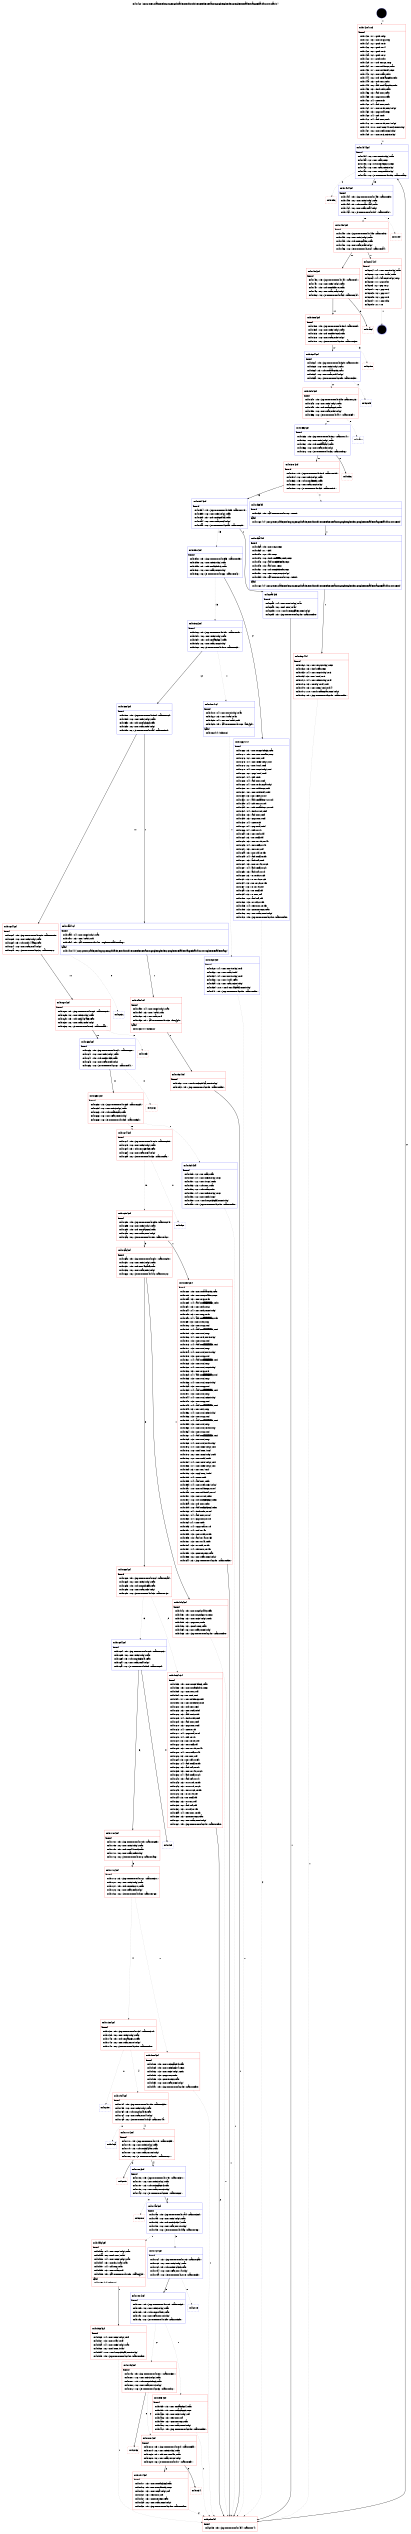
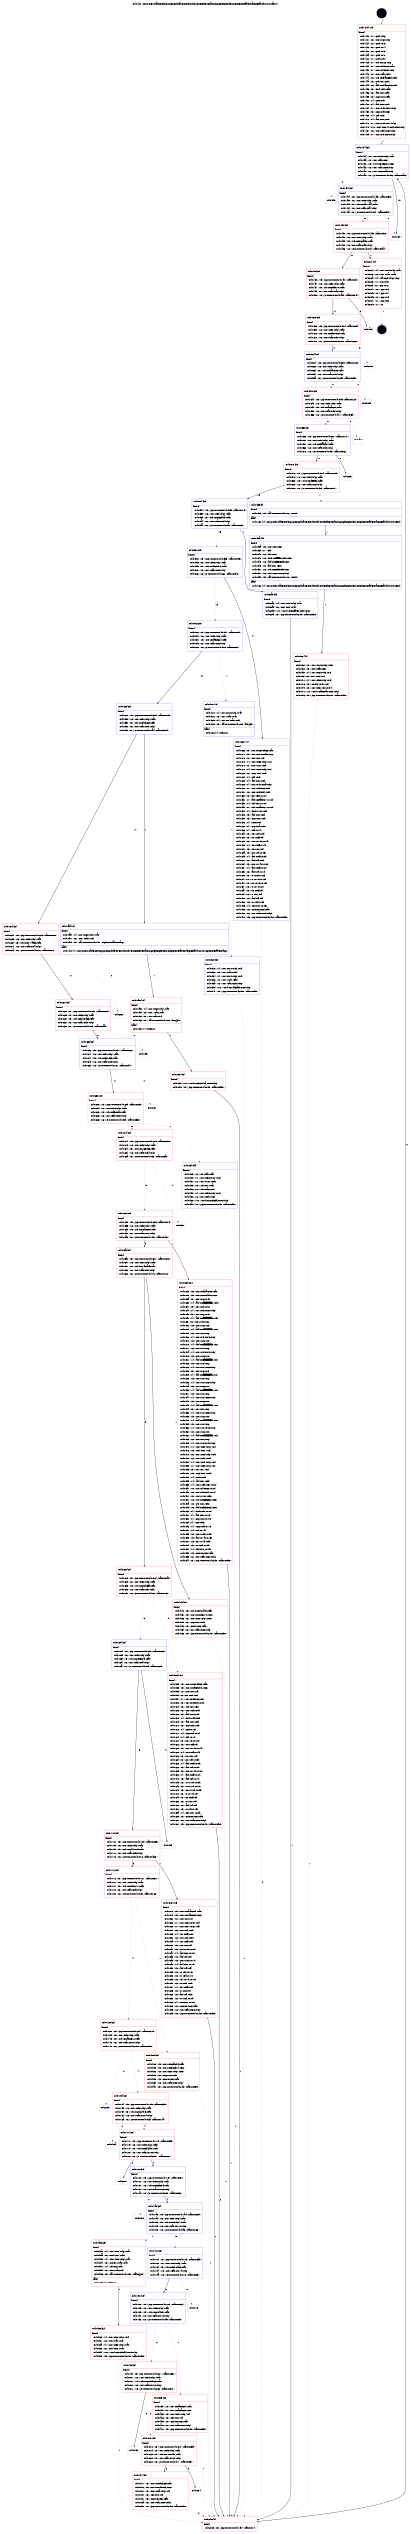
edge "0x401494 [32]" -> "0x4014b4 [28]": now "0x401494 [32]" -> "0x401dd7"
node "0x401876 [106]": added
